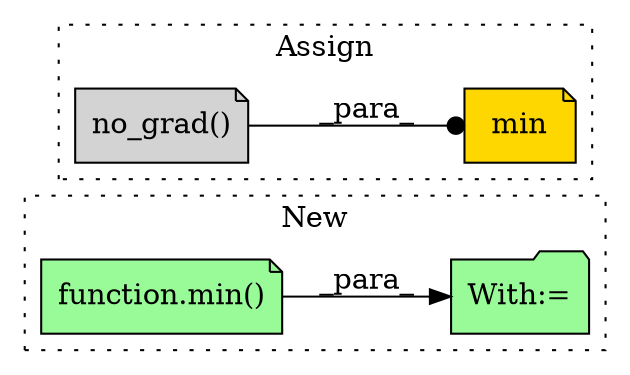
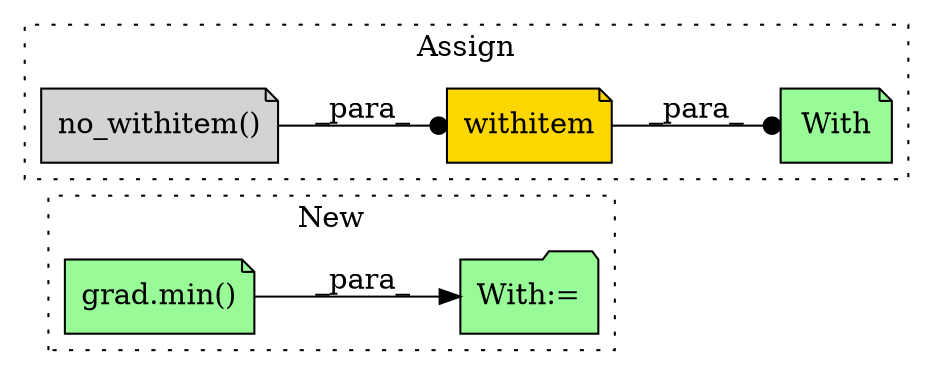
node "no_grad()": label "no_grad()" -> "no_withitem()"
node "min": label "min" -> "withitem"
node "With": added
node "function.min()": label "function.min()" -> "grad.min()"
